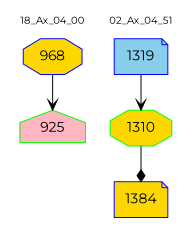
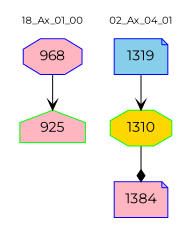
cluster "18_Ax_04_00": label "18_Ax_04_00" -> "18_Ax_01_00"
cluster "02_Ax_04_51": label "02_Ax_04_51" -> "02_Ax_04_01"
node "968": fillcolor gold -> lightpink
node "1384": fillcolor gold -> lightpink
